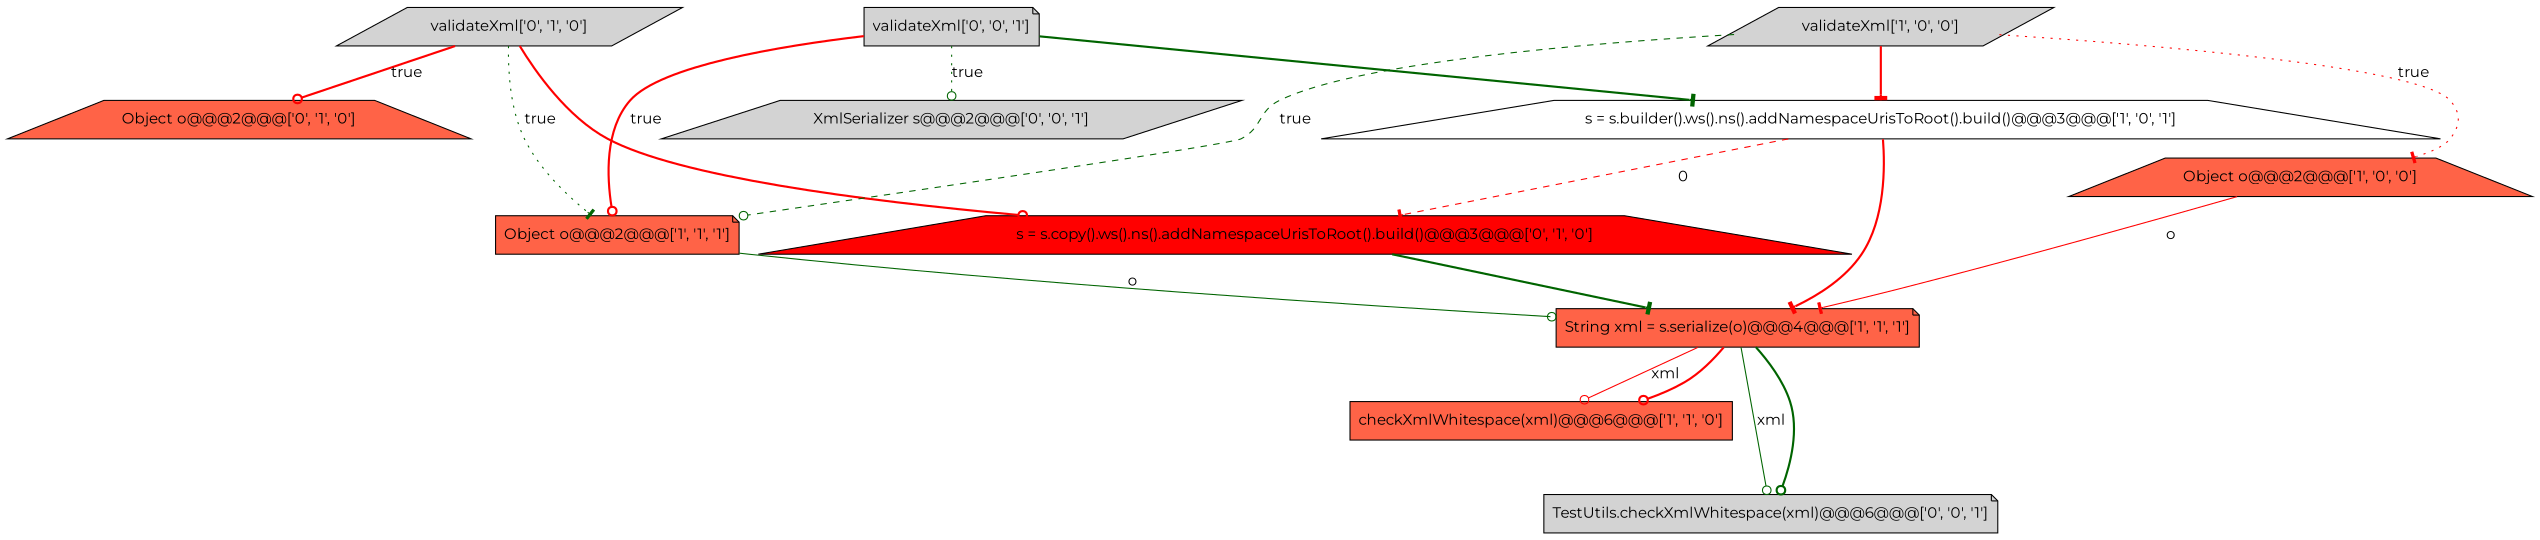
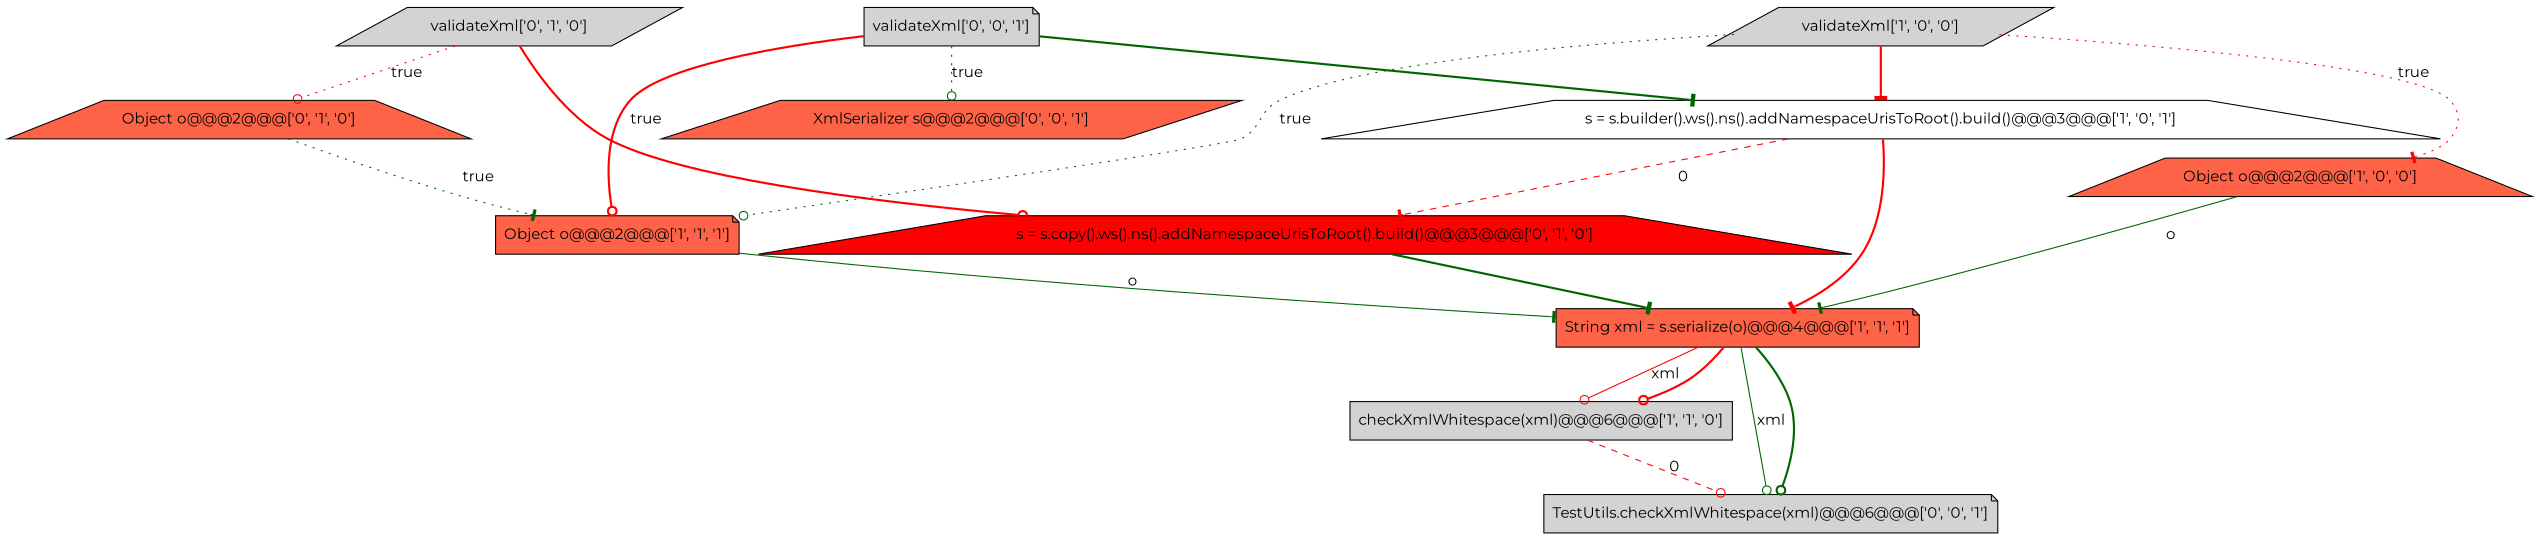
edge "validateXml['0', '1', '0']" -> "Object o@@@2@@@['0', '1', '0']": style bold -> dotted
node "XmlSerializer s@@@2@@@['0', '0', '1']": fillcolor lightgray -> tomato
edge "validateXml['1', '0', '0']" -> "Object o@@@2@@@['1', '1', '1']": style dashed -> dotted
edge "validateXml['0', '1', '0']" -> "Object o@@@2@@@['1', '1', '1']": now "Object o@@@2@@@['0', '1', '0']" -> "Object o@@@2@@@['1', '1', '1']"
edge "Object o@@@2@@@['1', '0', '0']" -> "String xml = s.serialize(o)@@@4@@@['1', '1', '1']": color red -> darkgreen
edge "Object o@@@2@@@['1', '1', '1']" -> "String xml = s.serialize(o)@@@4@@@['1', '1', '1']": arrowhead odot -> tee
node "checkXmlWhitespace(xml)@@@6@@@['1', '1', '0']": fillcolor tomato -> lightgray
edge "checkXmlWhitespace(xml)@@@6@@@['1', '1', '0']" -> "TestUtils.checkXmlWhitespace(xml)@@@6@@@['0', '0', '1']": added, label "0"
